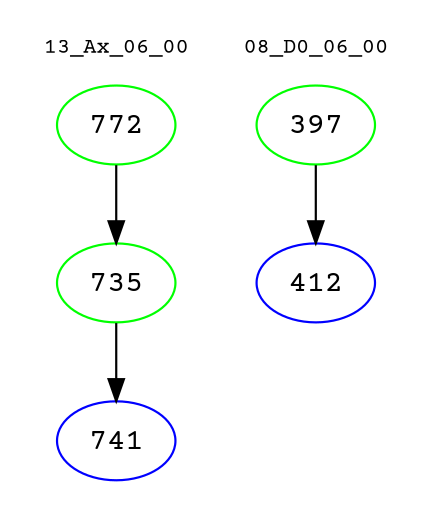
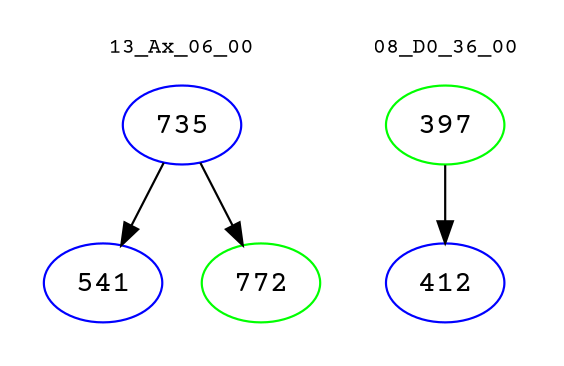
cluster "08_D0_06_00": label "08_D0_06_00" -> "08_D0_36_00"
edge "772" -> "735": reversed
node "735": color green -> blue
node "741": label "741" -> "541"
